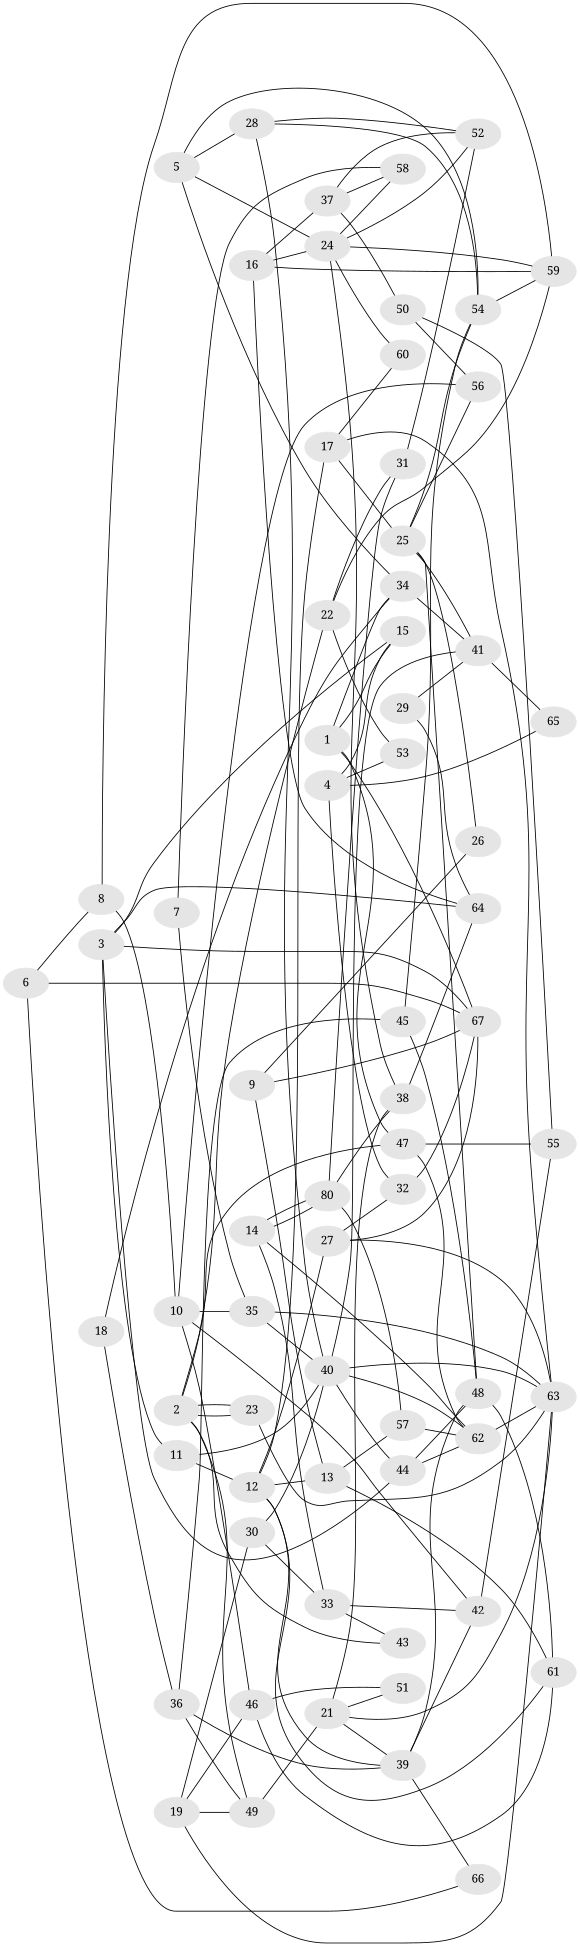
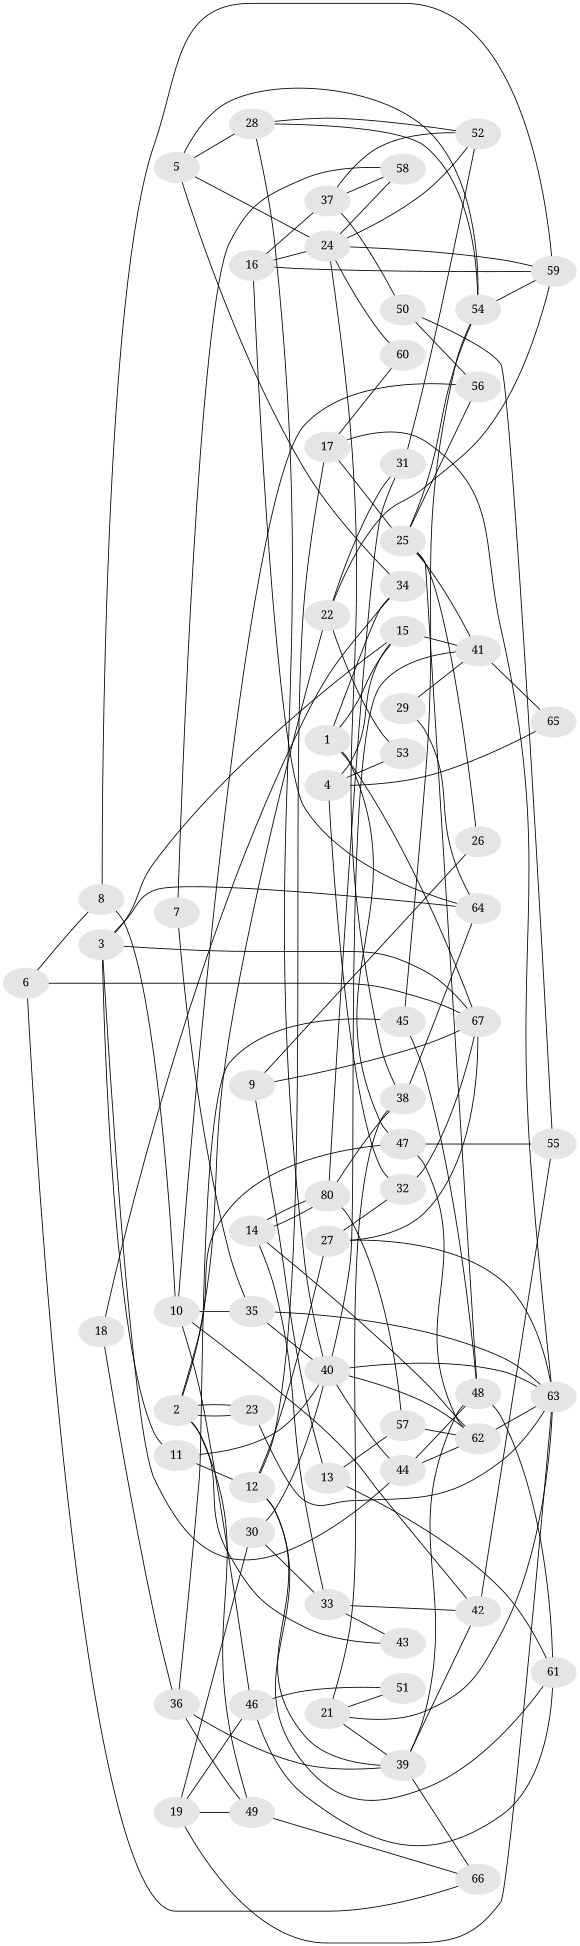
edge "34" -- "41": now "15" -- "41"
edge "13" -- "12": removed
edge "21" -- "49": now "66" -- "49"
